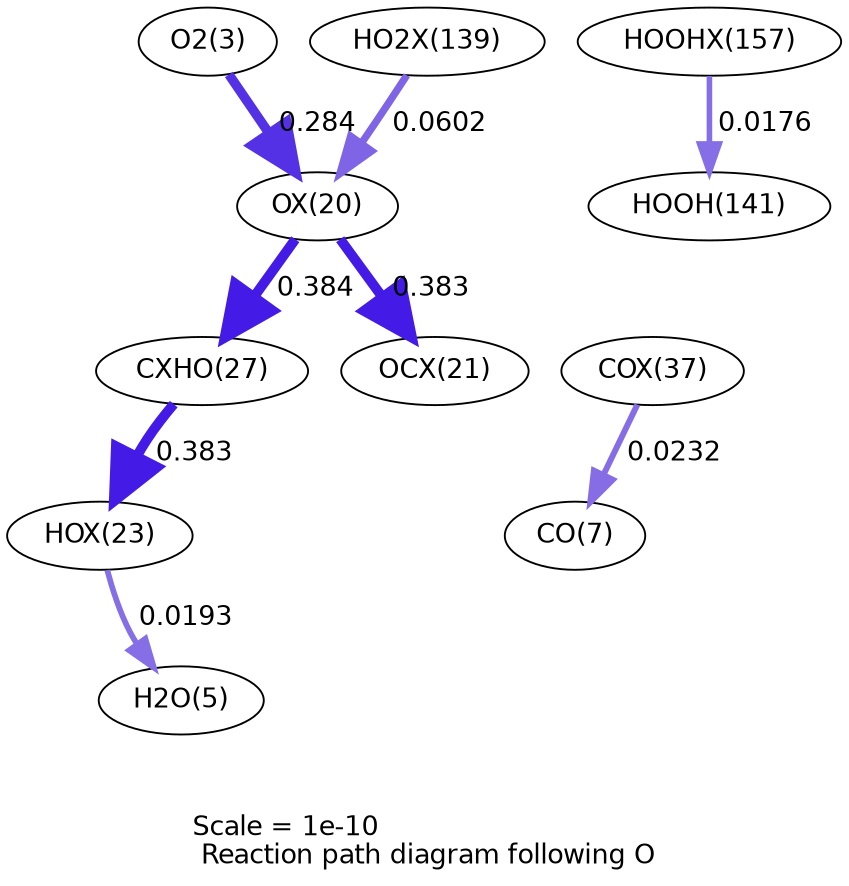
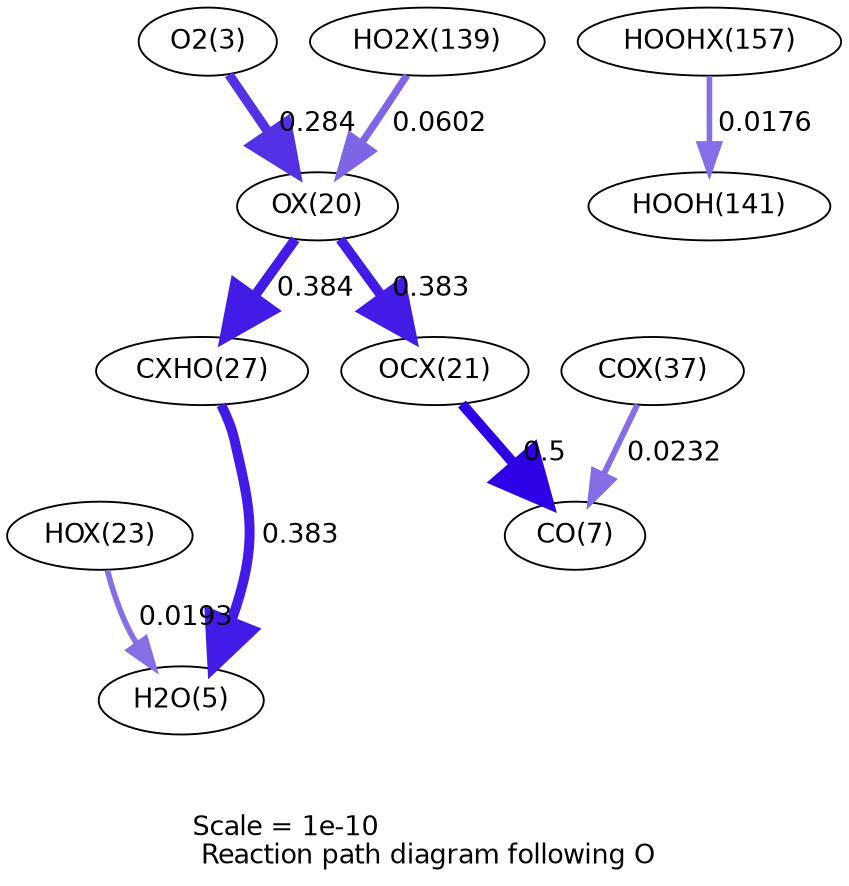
edge "CXHO(27)" -> "HOX(23)": now "CXHO(27)" -> "H2O(5)"
edge "OCX(21)" -> "CO(7)": added, label "0.5"
